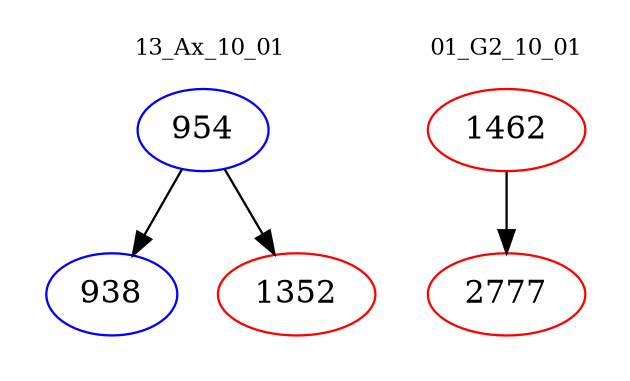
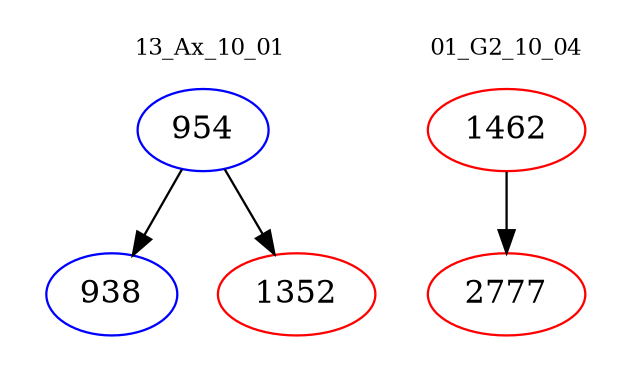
cluster "01_G2_10_01": label "01_G2_10_01" -> "01_G2_10_04"
